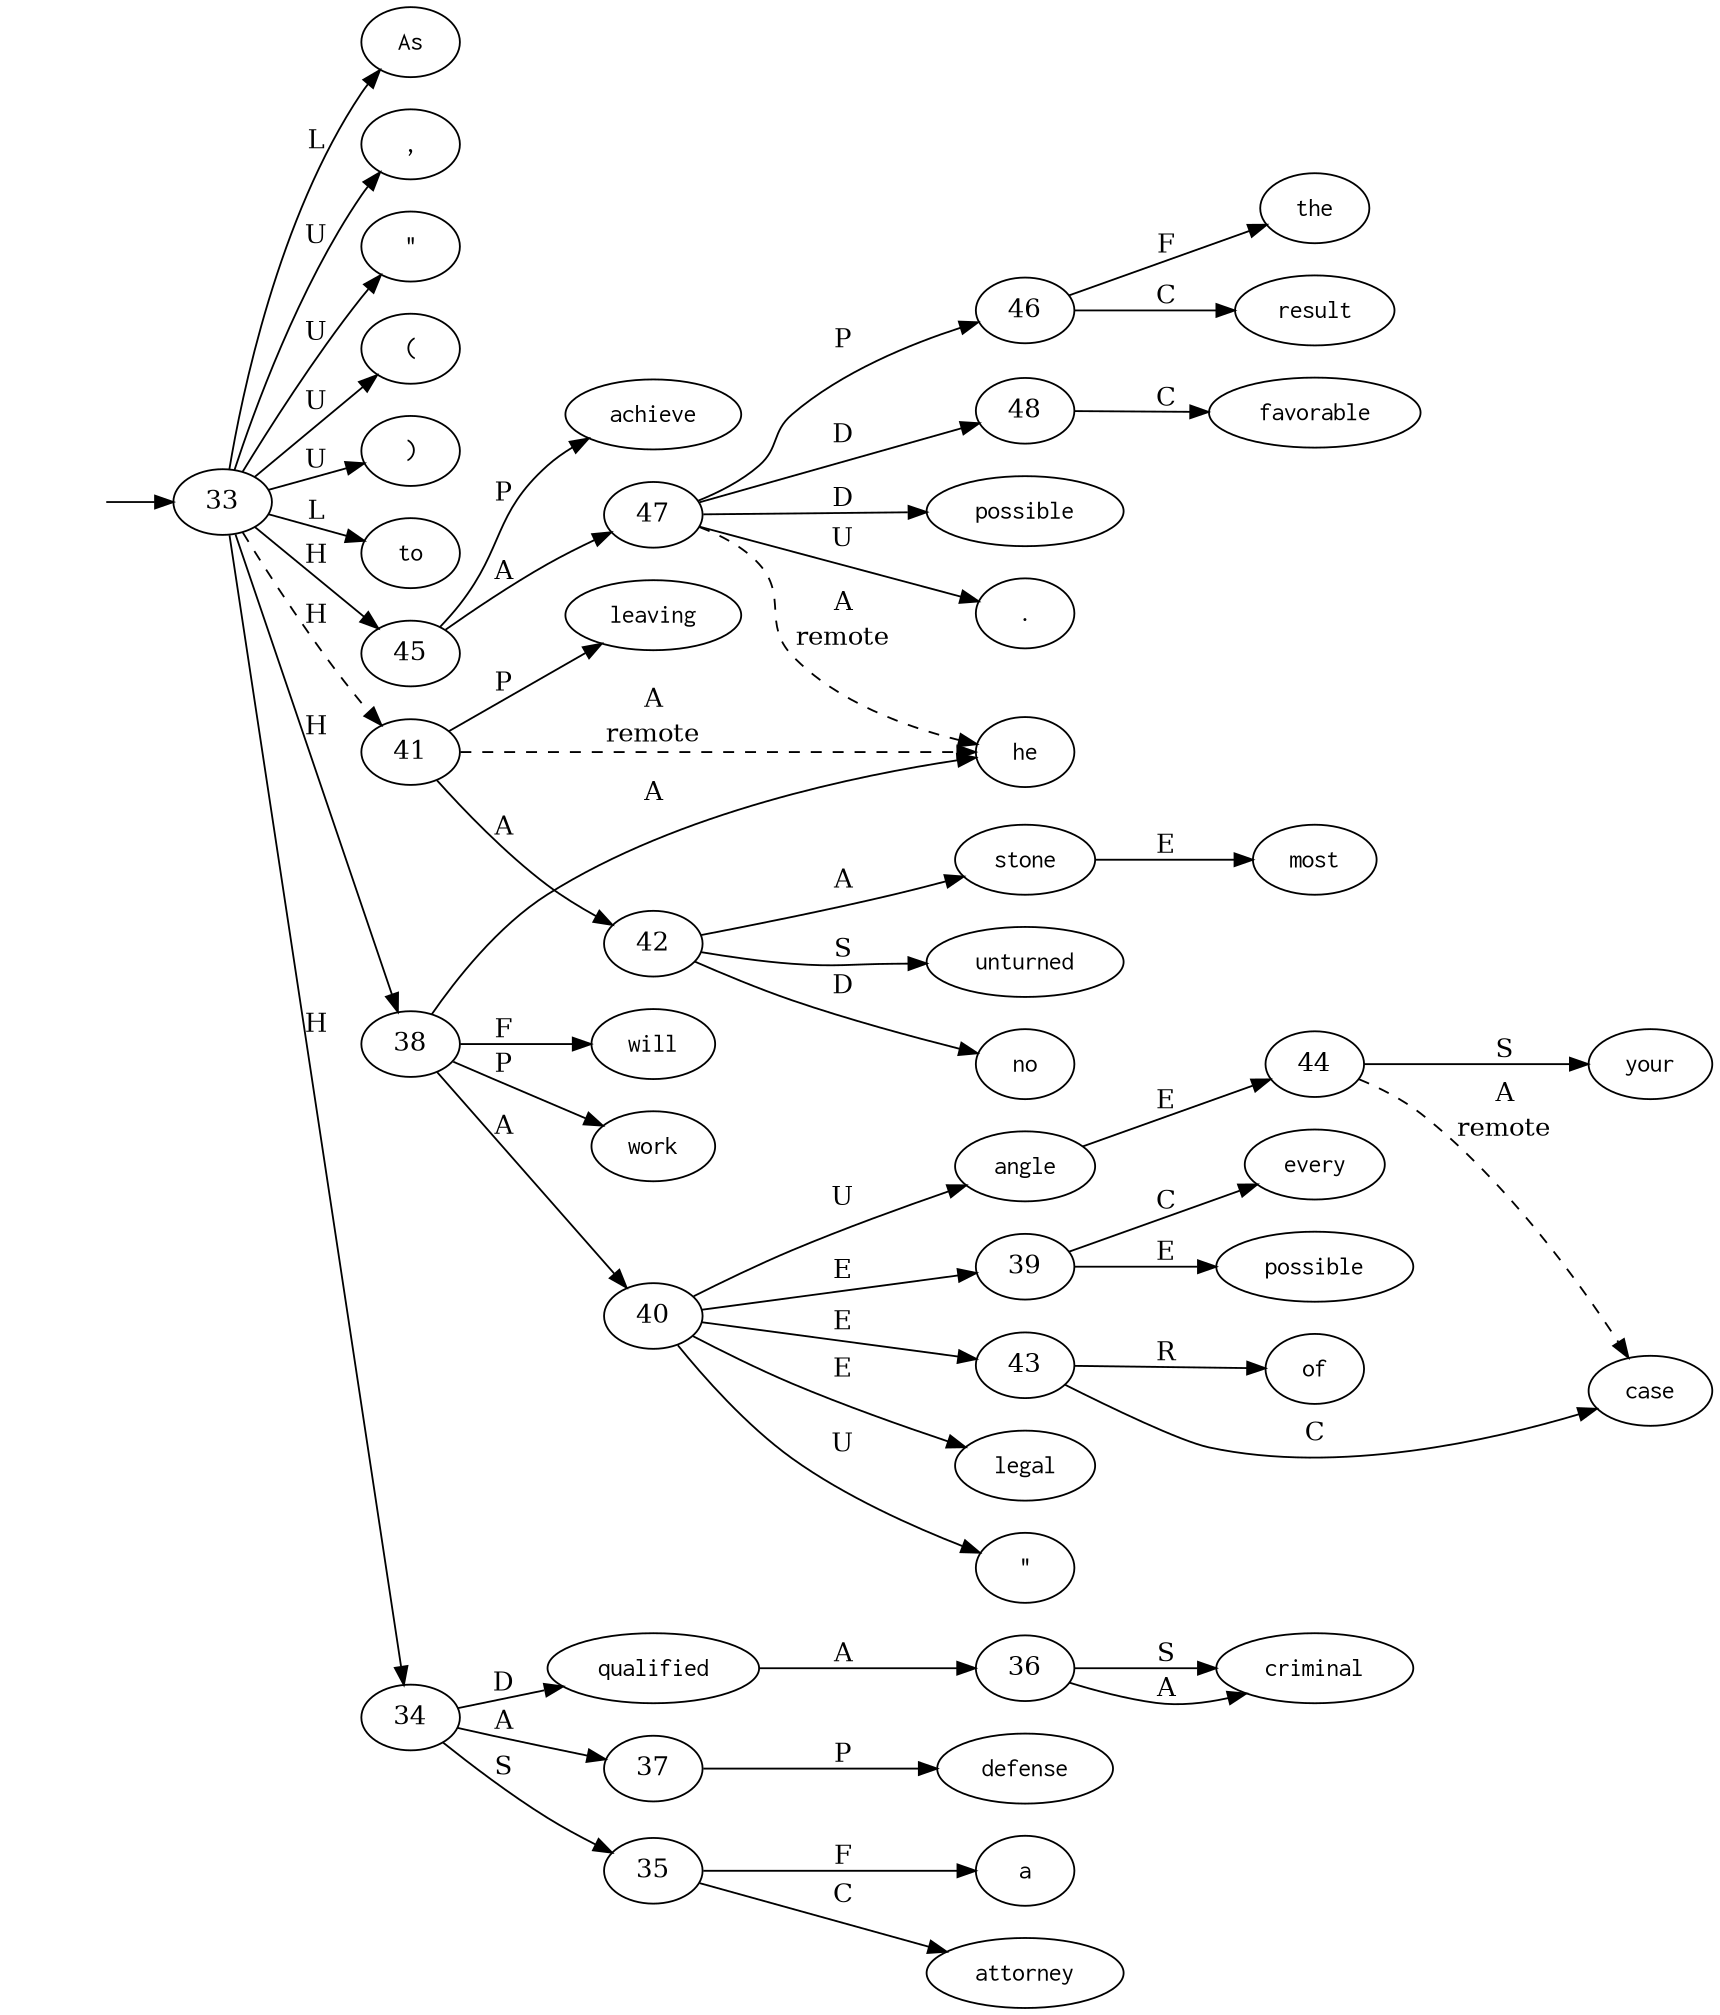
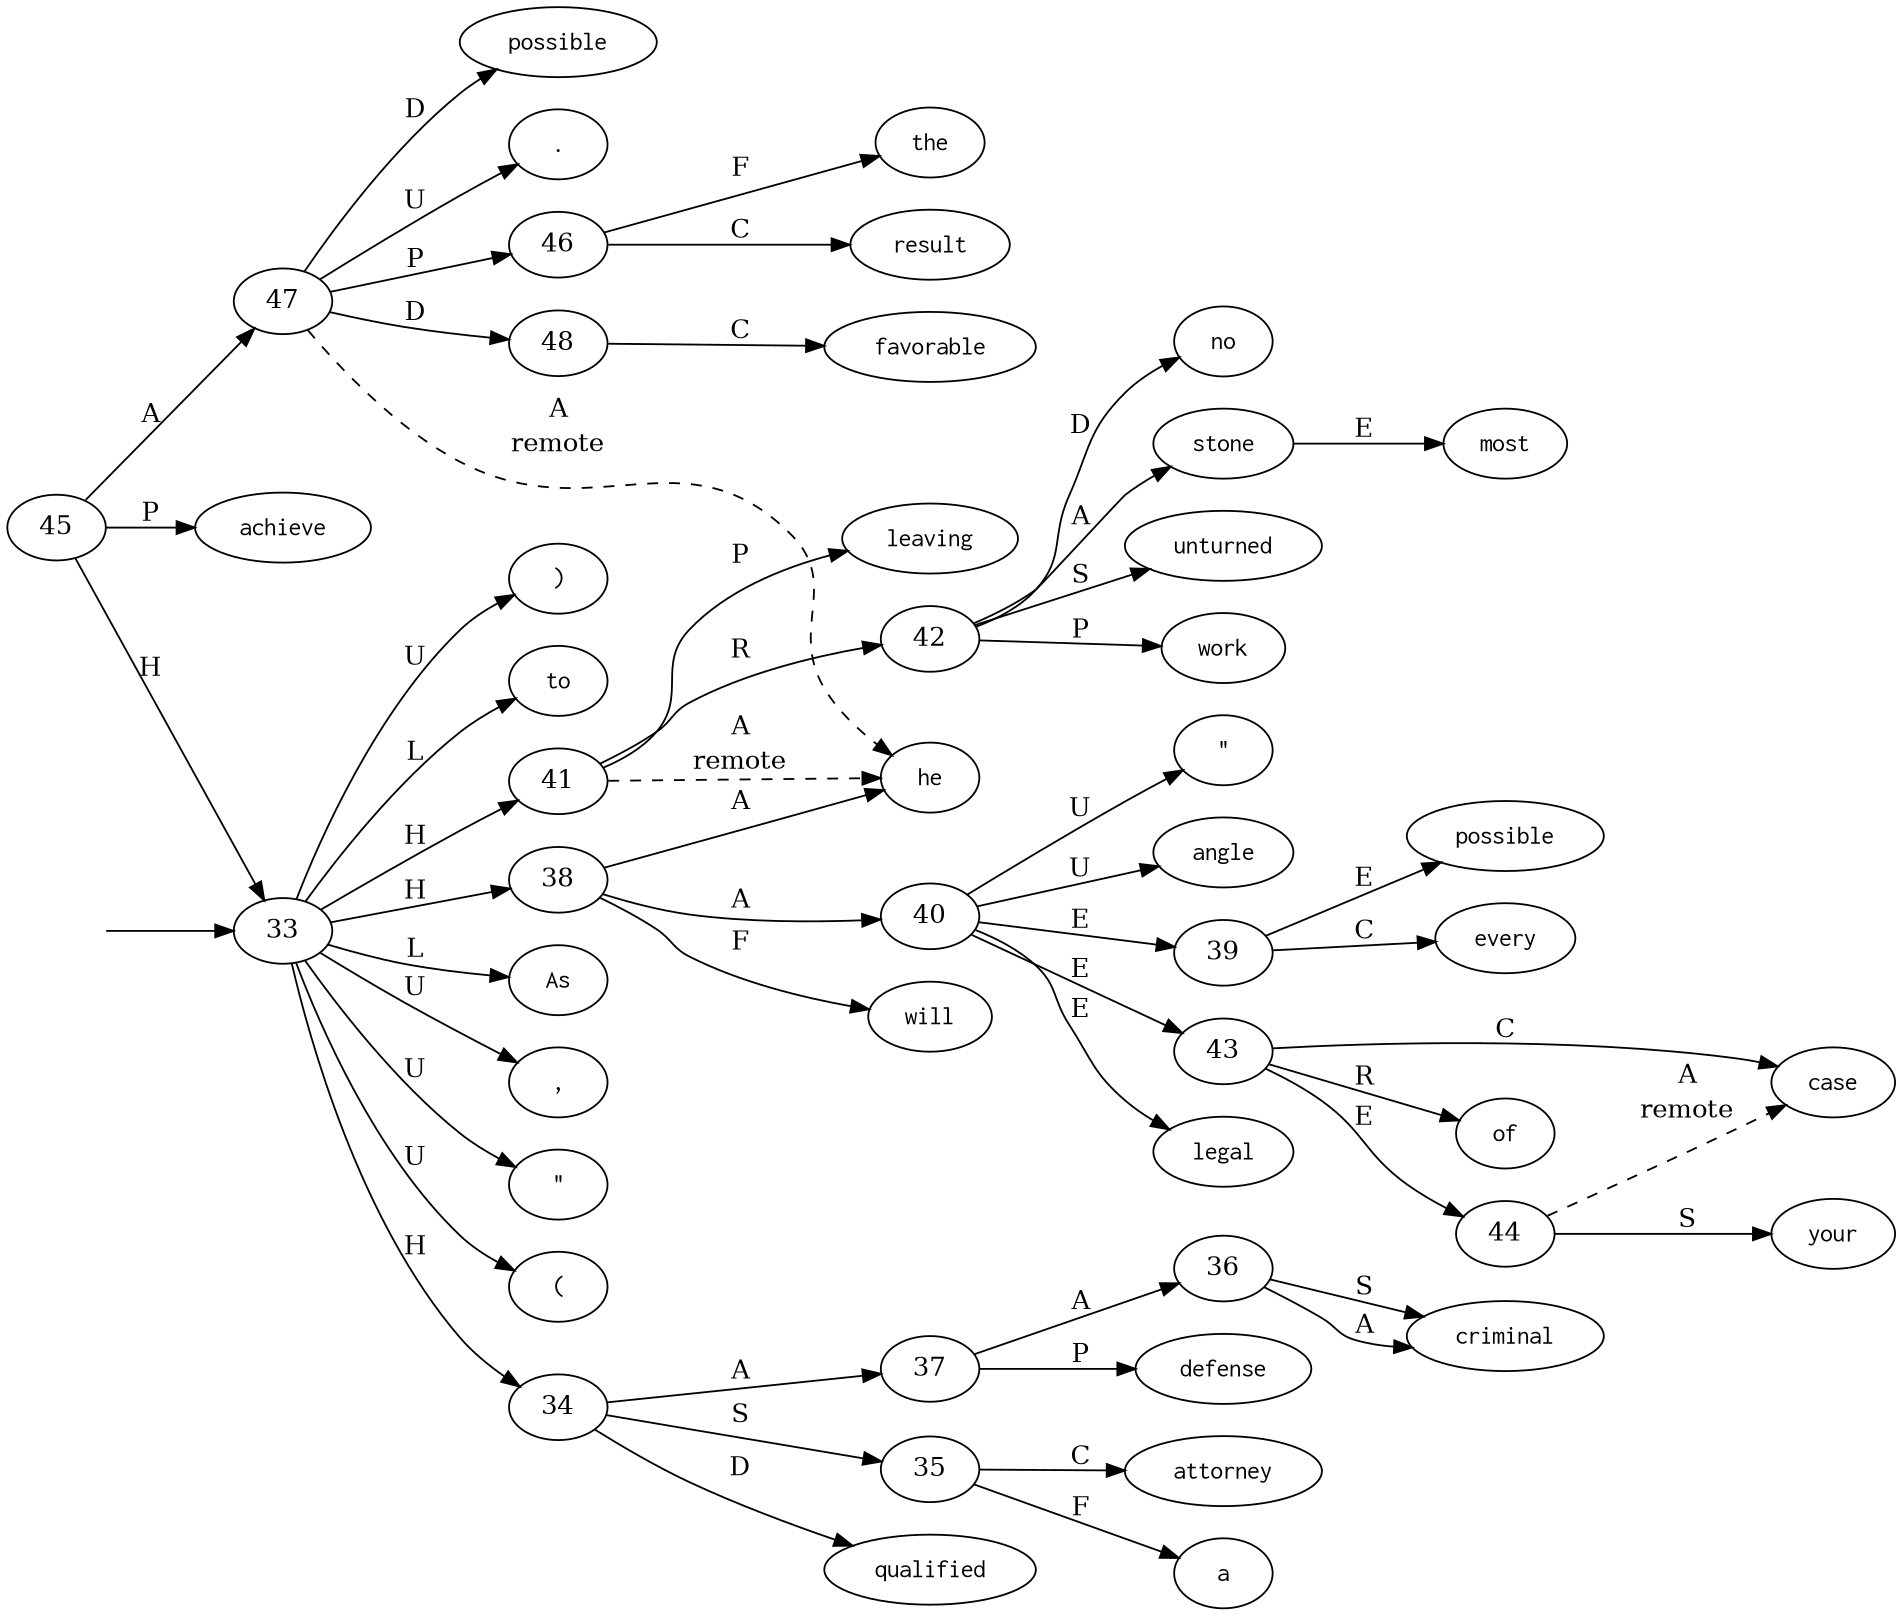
edge "33" -> "45": reversed
edge "33" -> "41": style dashed -> solid
edge "41" -> "42": label "A" -> "R"
edge "38" -> "work": now "42" -> "work"
edge "angle" -> "44": now "43" -> "44"
edge "qualified" -> "36": now "37" -> "36"
